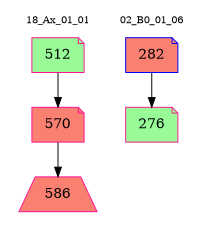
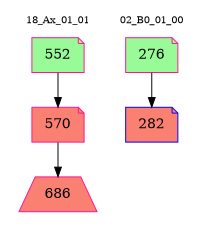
cluster "02_B0_01_06": label "02_B0_01_06" -> "02_B0_01_00"
node "512": label "512" -> "552"
edge "282" -> "276": reversed
node "586": label "586" -> "686"
